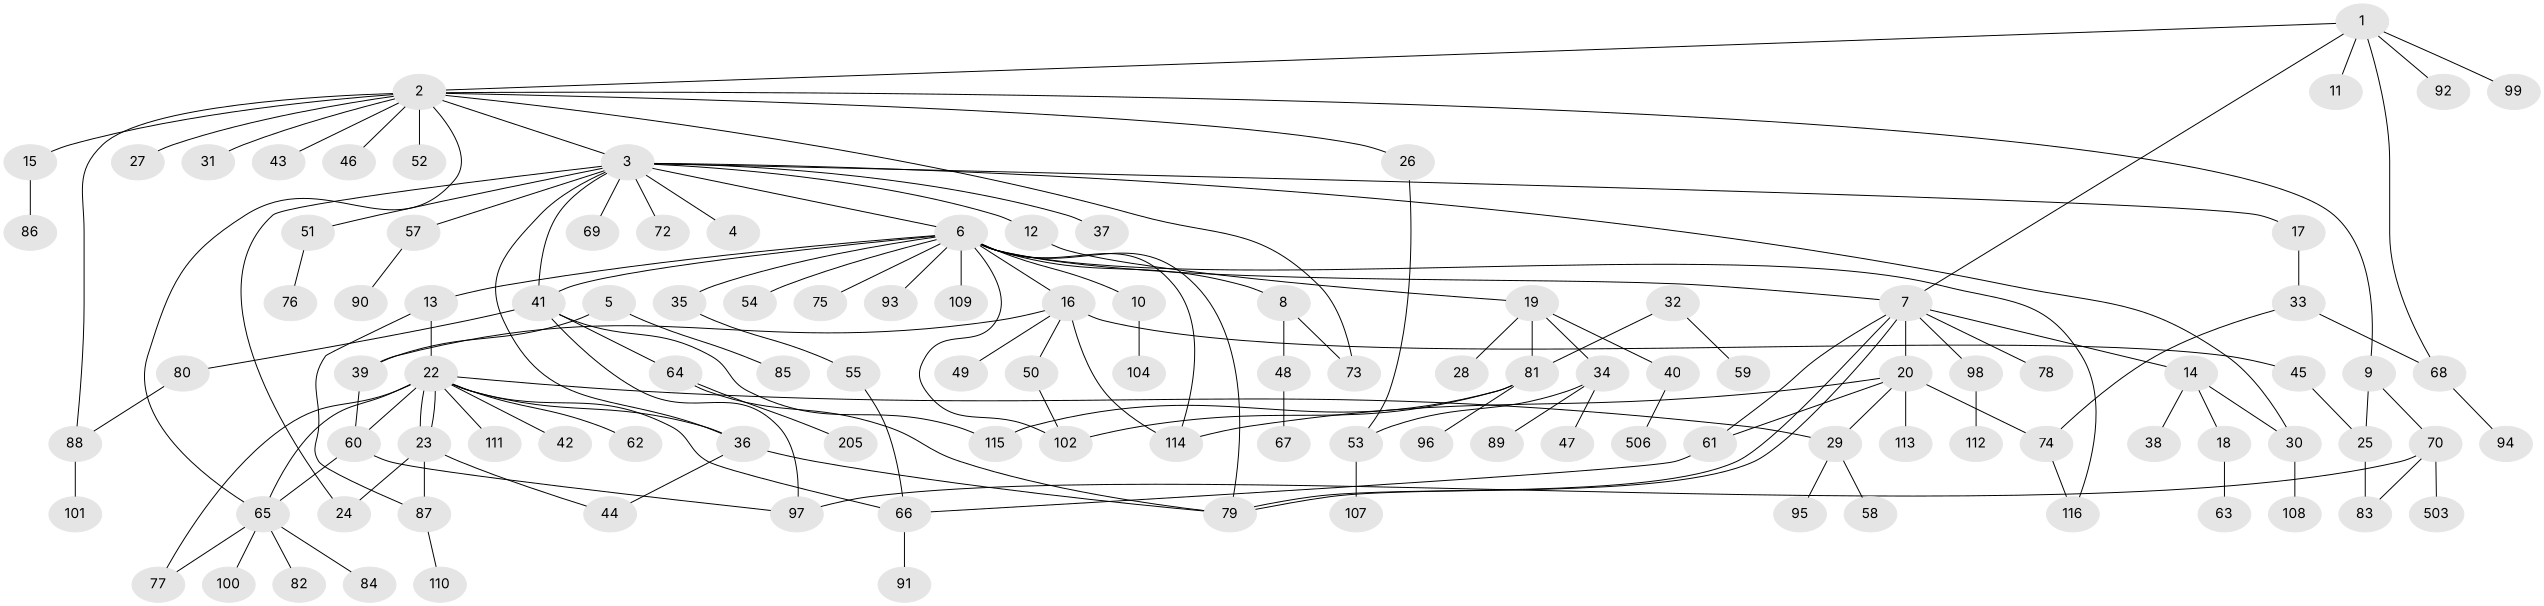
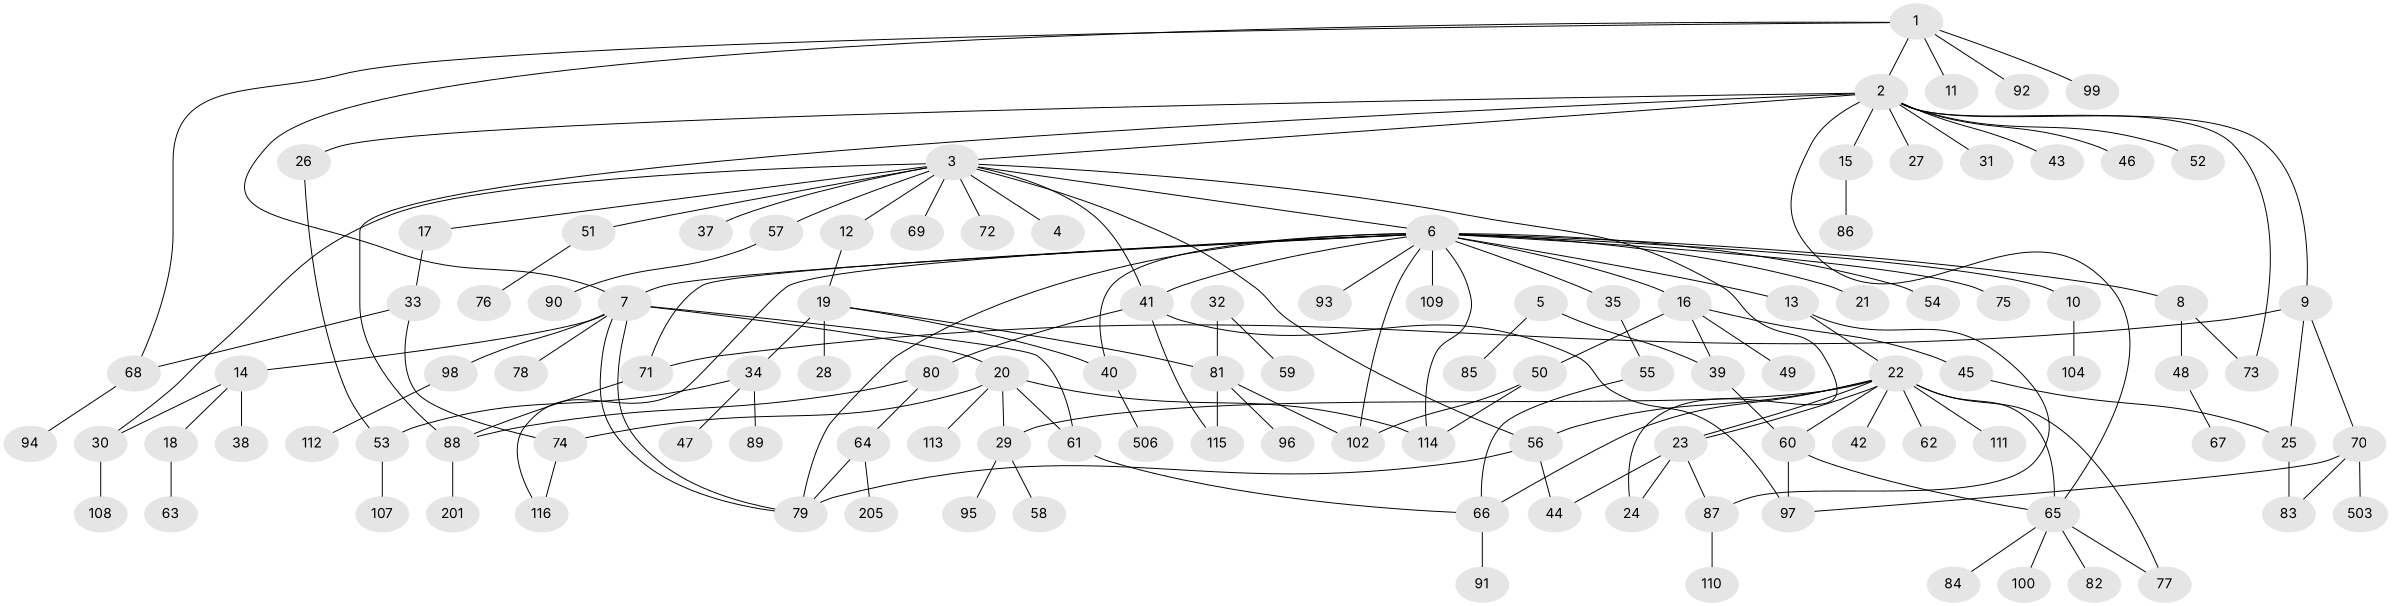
edge "6" -- "40": added
node "21": added
edge "41" -- "64": now "80" -- "64"
node "71": added
edge "16" -- "114": now "50" -- "114"
node "36": label "36" -> "56"
node "101": label "101" -> "201"
